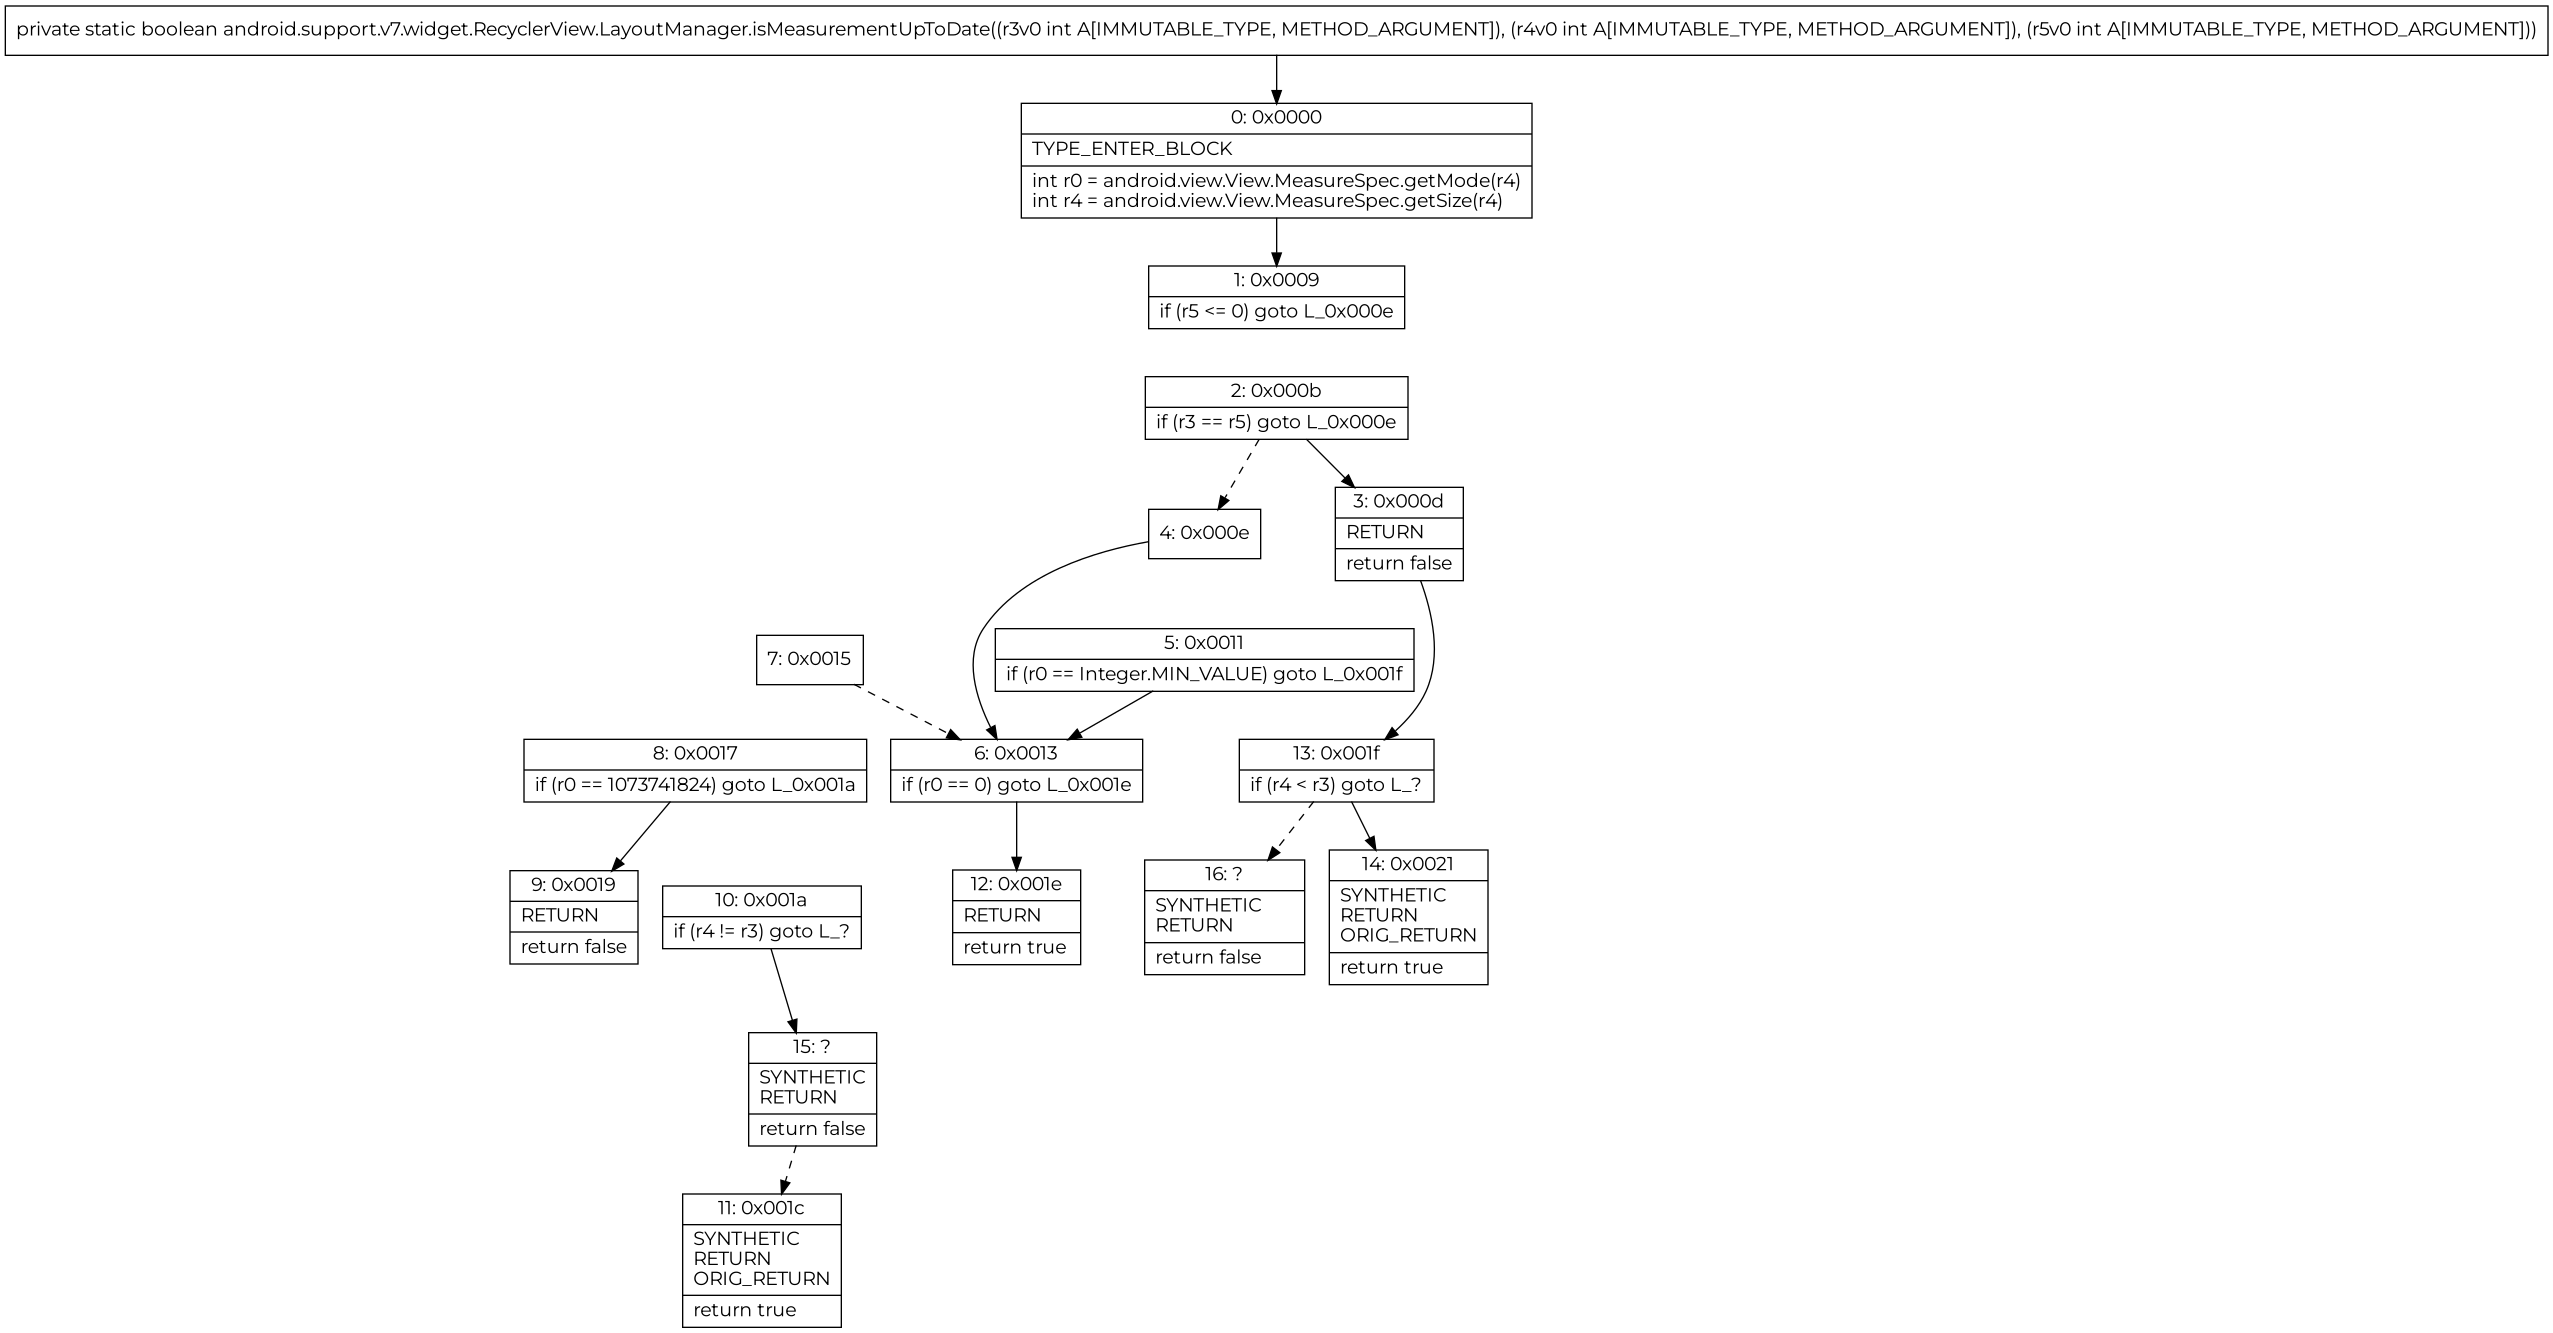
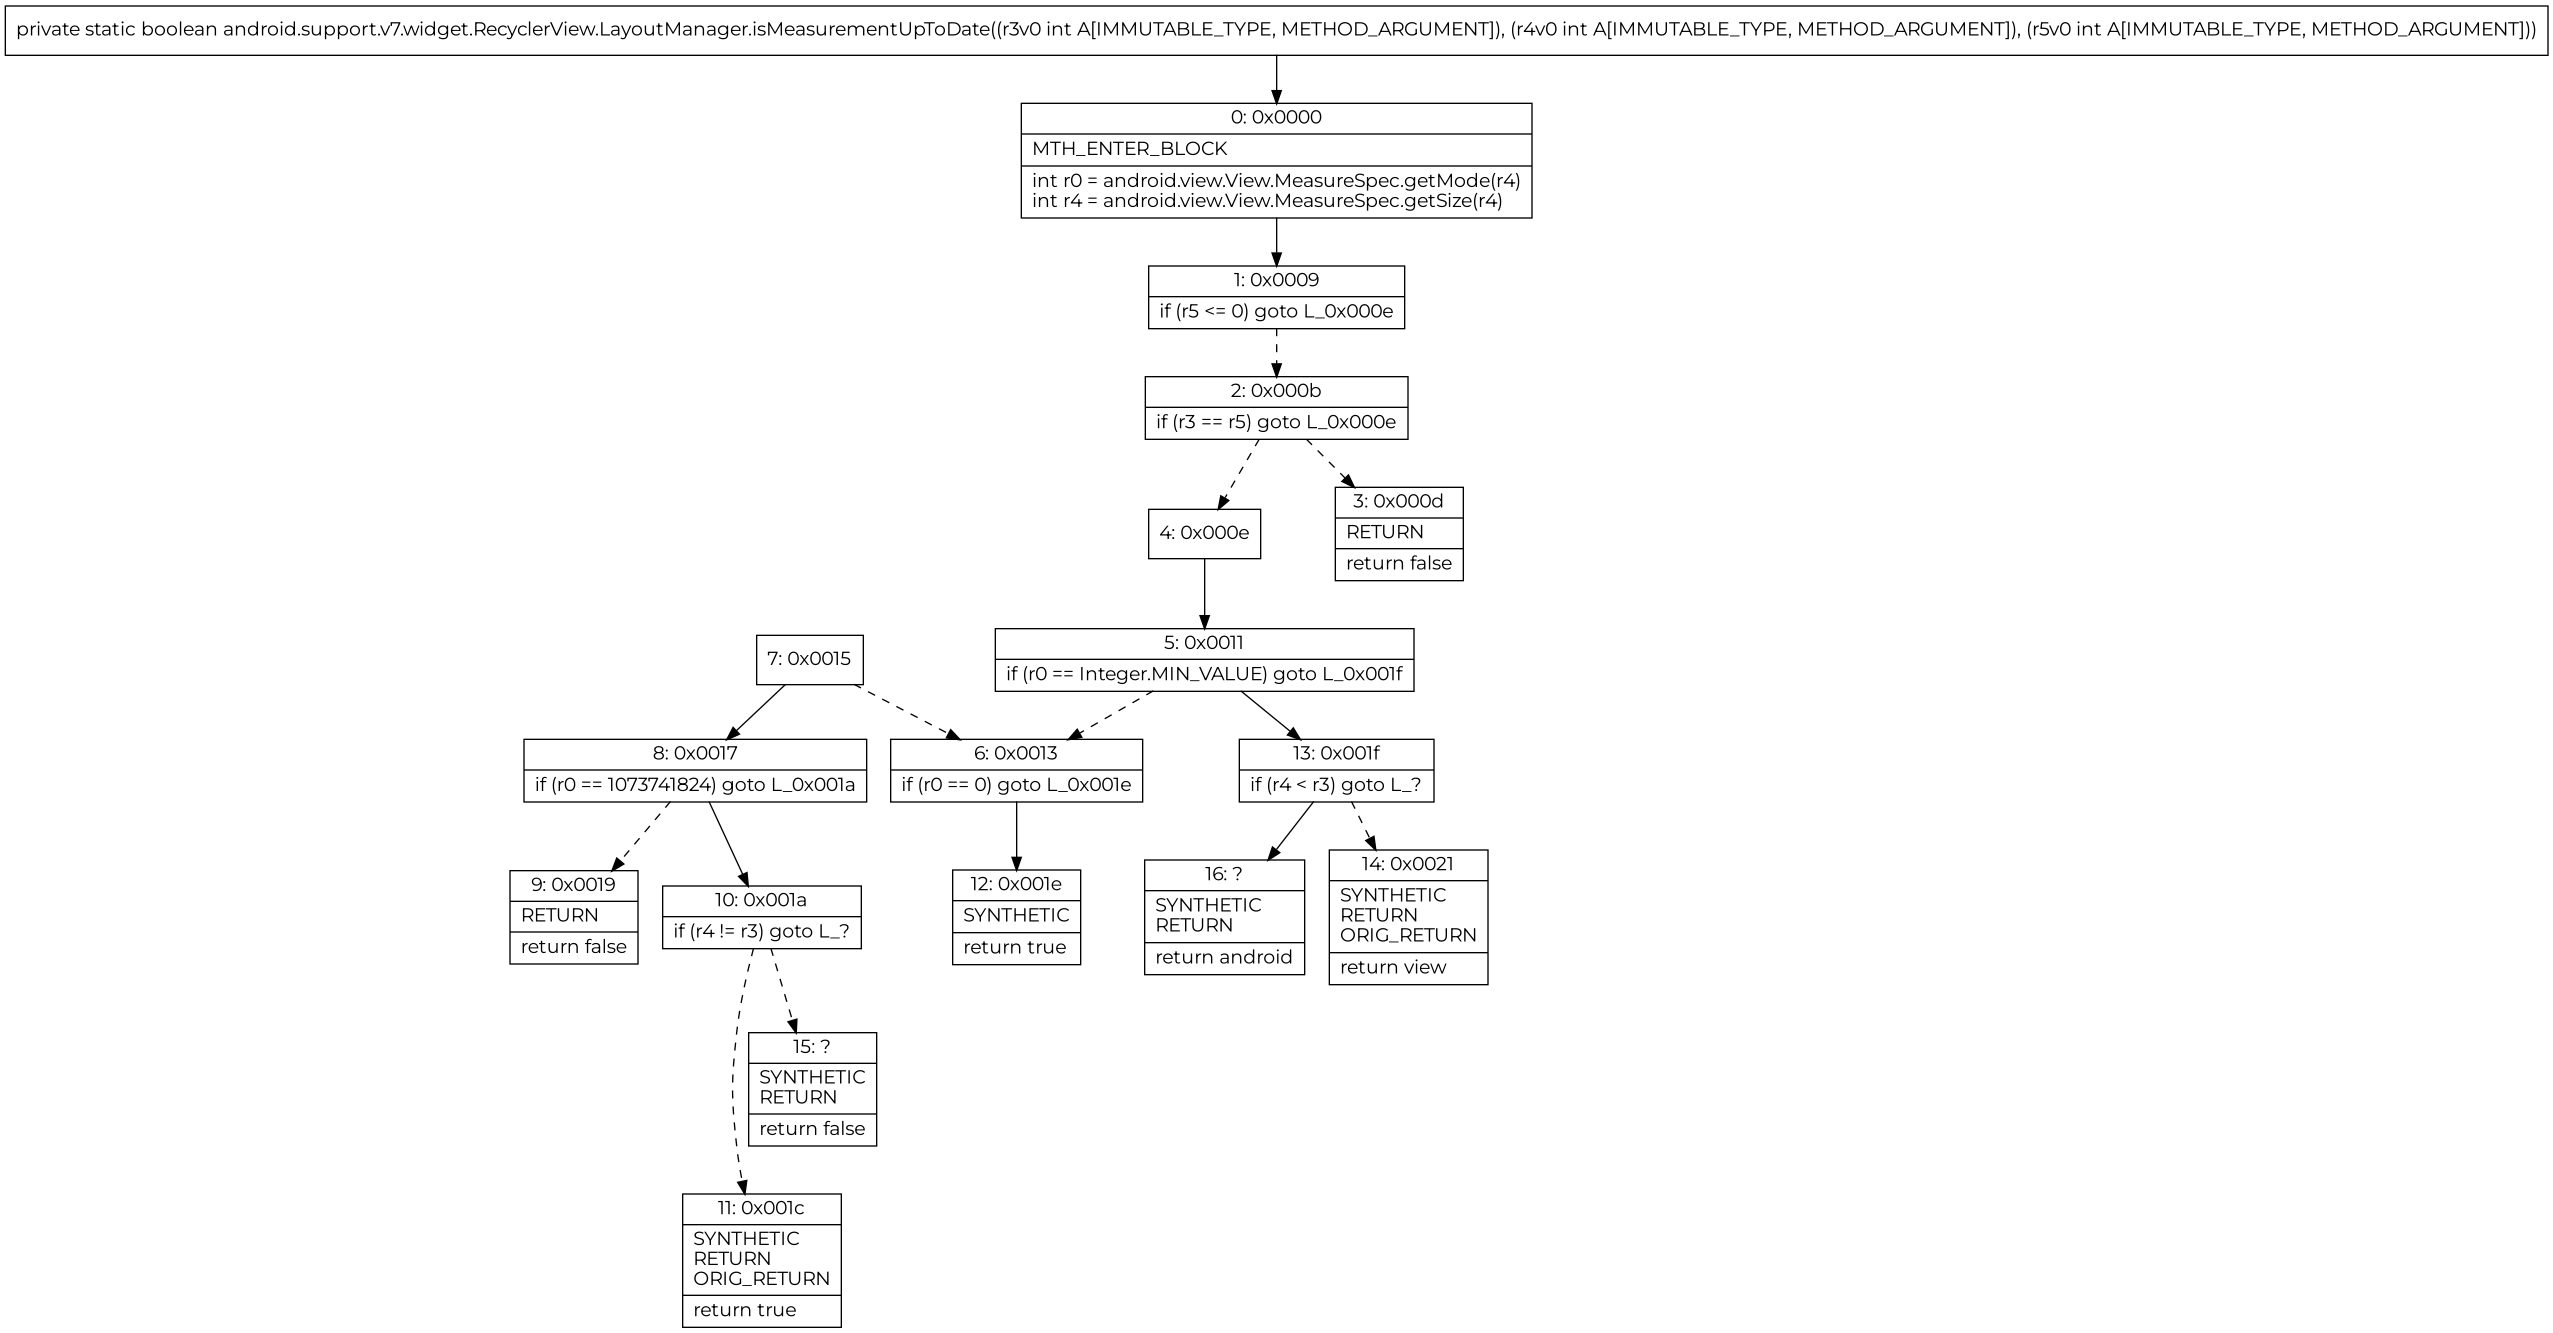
node "0: 0x0000": text "TYPE_ENTER_BLOCK" -> "MTH_ENTER_BLOCK"
edge "1: 0x0009" -> "2: 0x000b": added
edge "2: 0x000b" -> "3: 0x000d": style solid -> dashed
edge "4: 0x000e" -> "6: 0x0013": now "4: 0x000e" -> "5: 0x0011"
edge "3: 0x000d" -> "13: 0x001f": now "5: 0x0011" -> "13: 0x001f"
edge "7: 0x0015" -> "8: 0x0017": added
edge "5: 0x0011" -> "6: 0x0013": style solid -> dashed
edge "13: 0x001f" -> "14: 0x0021": style solid -> dashed
edge "13: 0x001f" -> "16: ?": style dashed -> solid
edge "8: 0x0017" -> "9: 0x0019": style solid -> dashed
edge "8: 0x0017" -> "10: 0x001a": added
node "12: 0x001e": text "RETURN" -> "SYNTHETIC"
node "16: ?": text "return false" -> "return android"
node "14: 0x0021": text "return true" -> "return view"
edge "10: 0x001a" -> "15: ?": style solid -> dashed
edge "15: ?" -> "11: 0x001c": now "10: 0x001a" -> "11: 0x001c"
